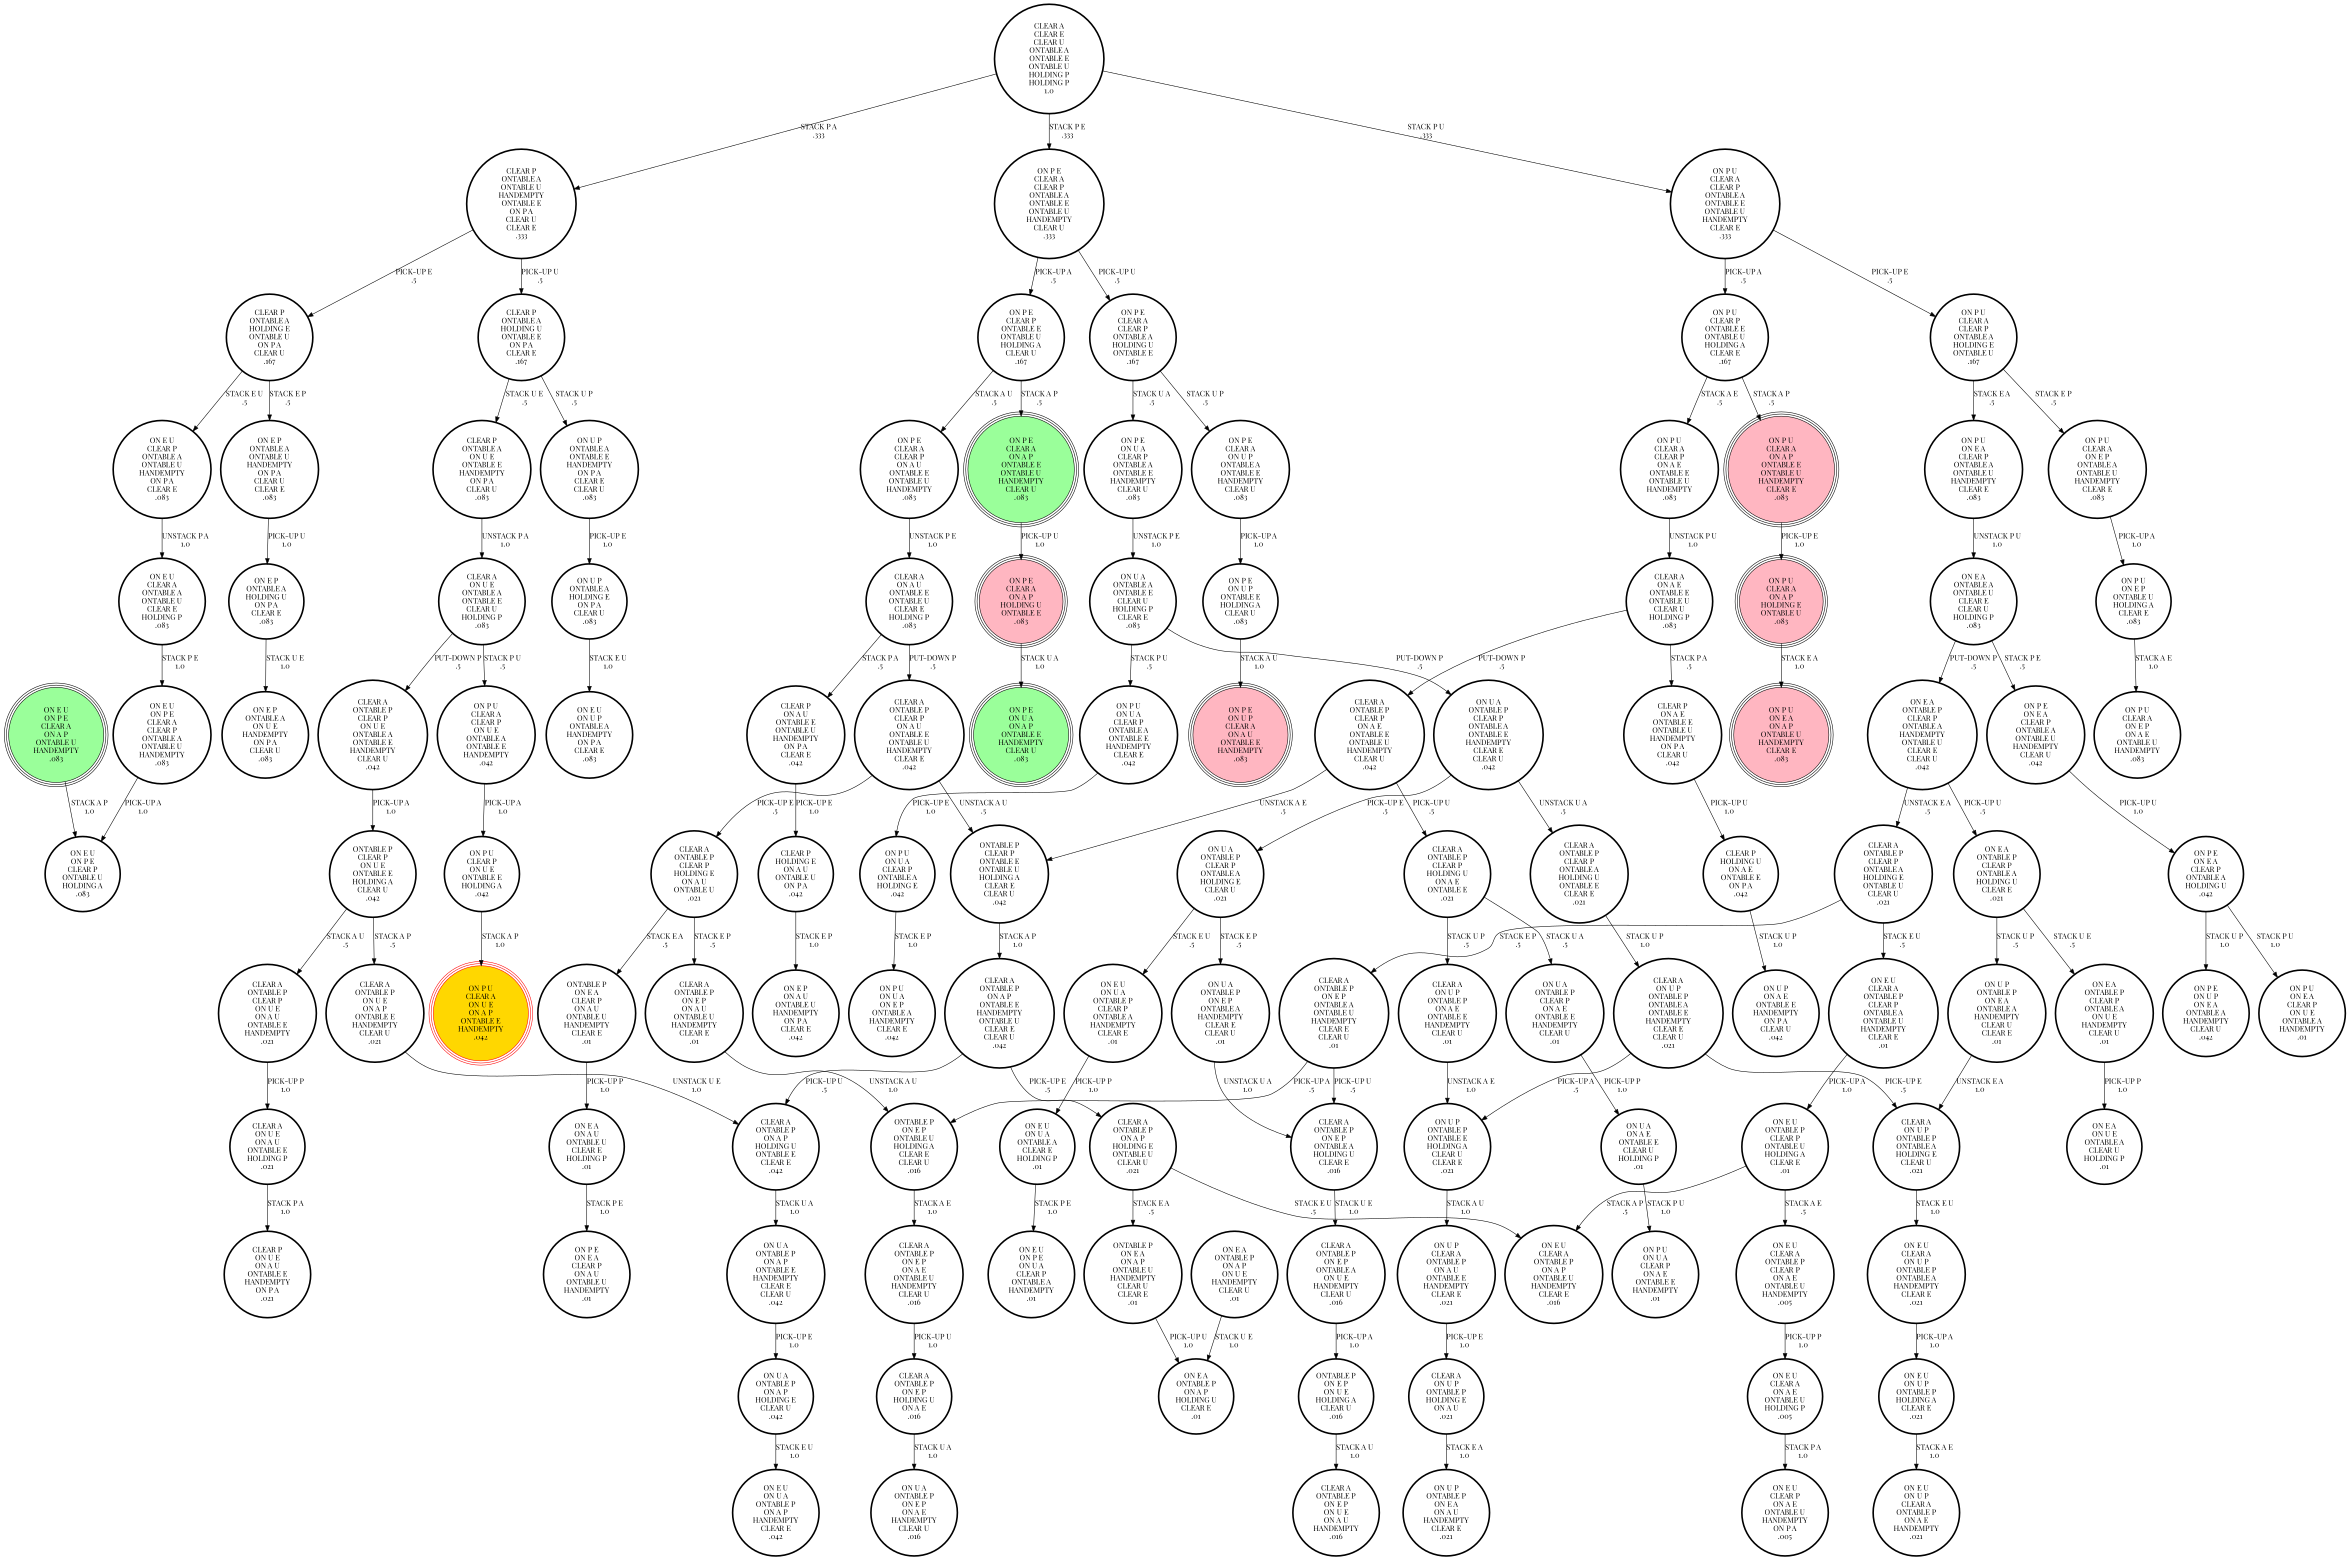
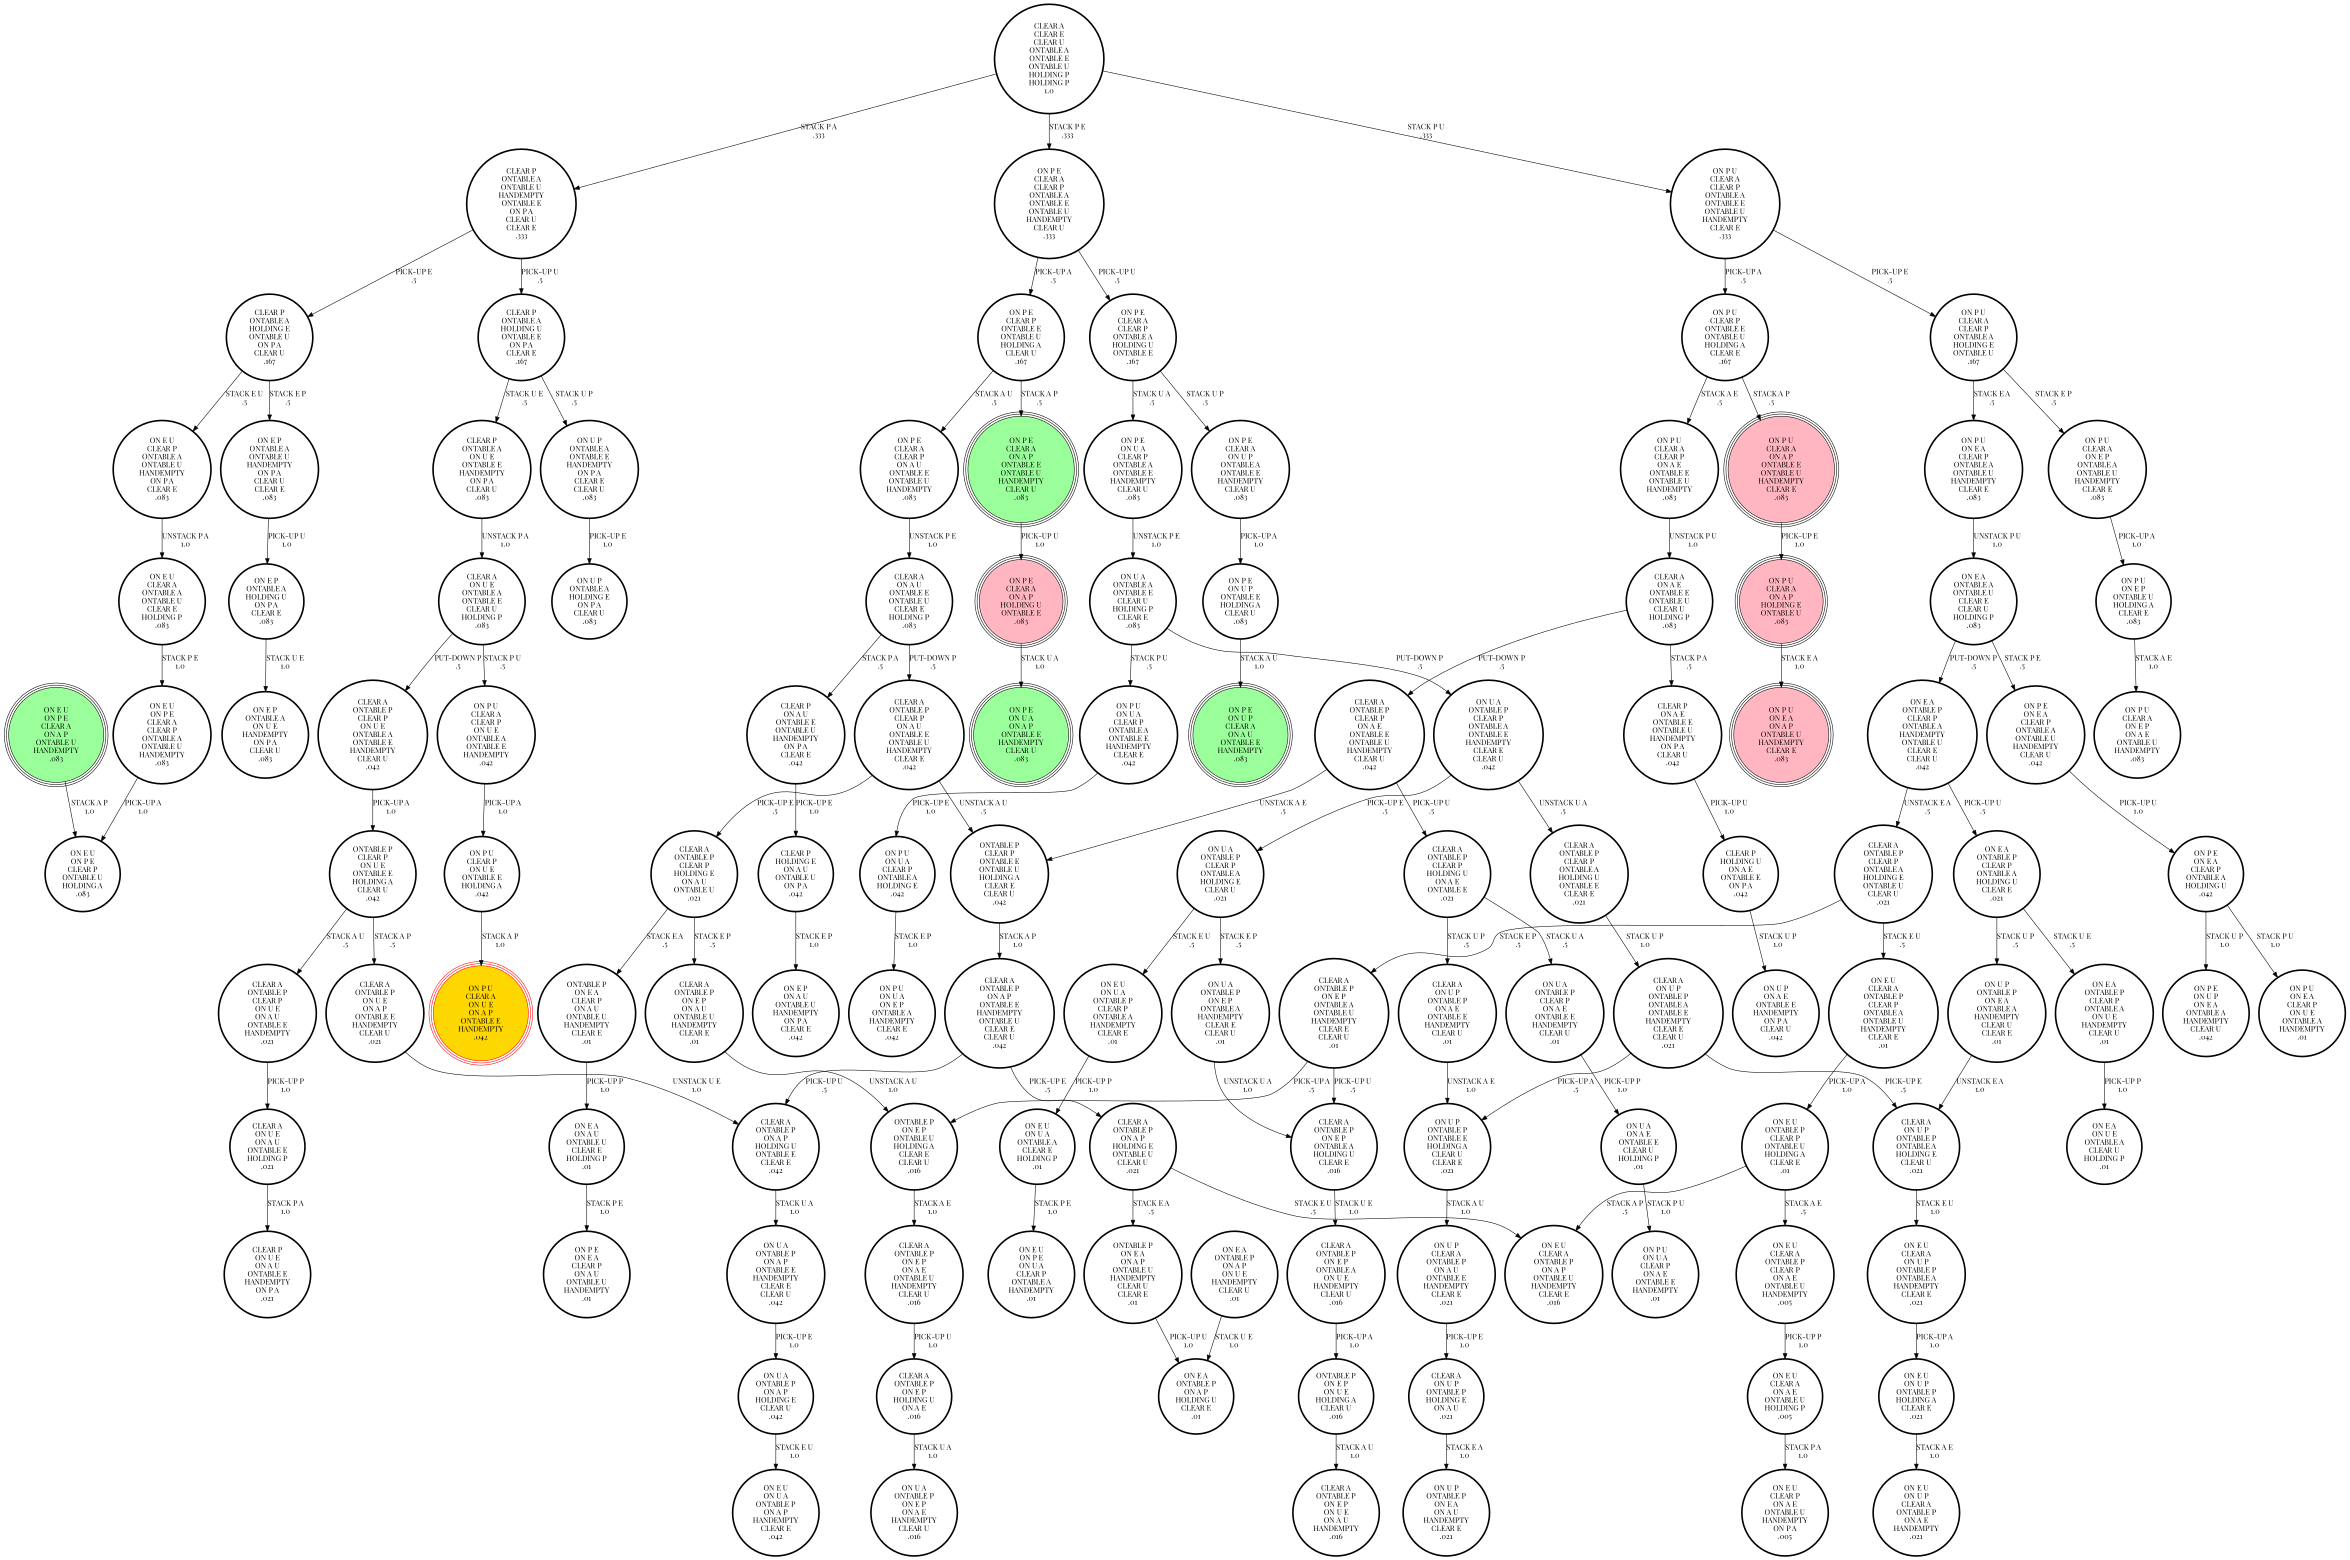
node "ON E U ON U P ONTABLE A HANDEMPTY ON P A CLEAR E .083": removed
node "ON P E ON U P CLEAR A ON A U ONTABLE E HANDEMPTY .083": fillcolor lightpink -> palegreen1
